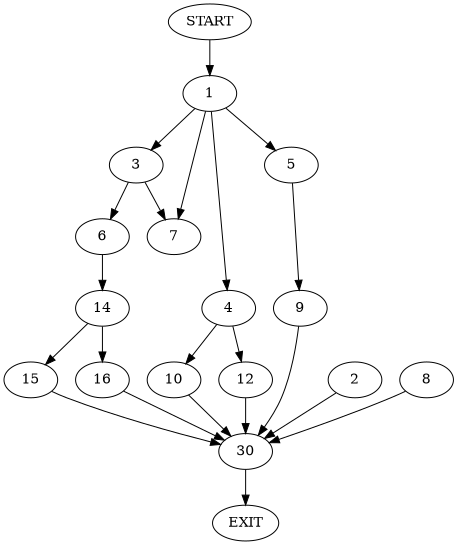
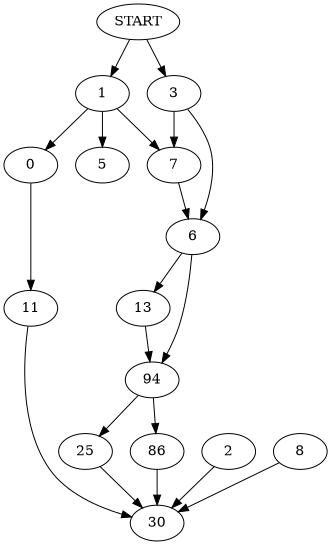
edge "1" -> "3": now "START" -> "3"
edge "7" -> "6": added
node "14": label "14" -> "94"
node "13": added
node "4": label "4" -> "0"
node "9": removed
node "15": label "15" -> "25"
node "16": label "16" -> "86"
node "10": label "10" -> "11"
node "12": removed
node "EXIT": removed
